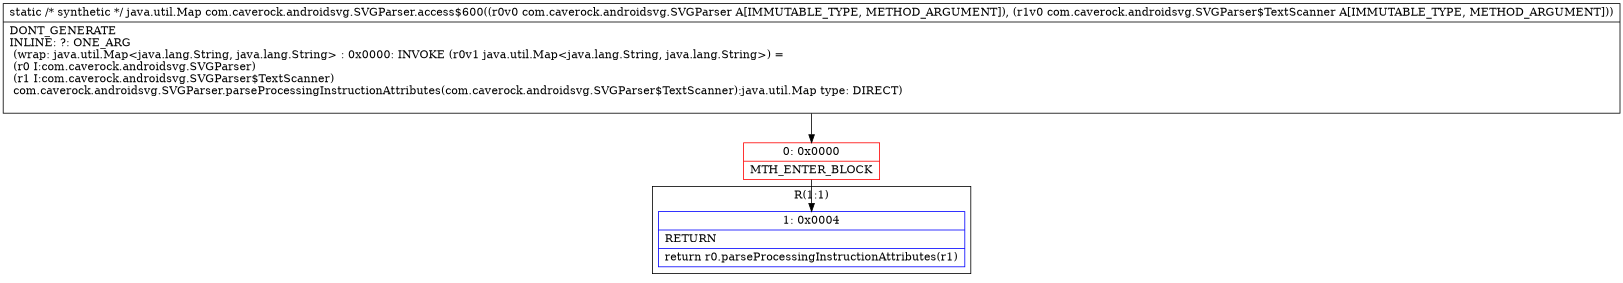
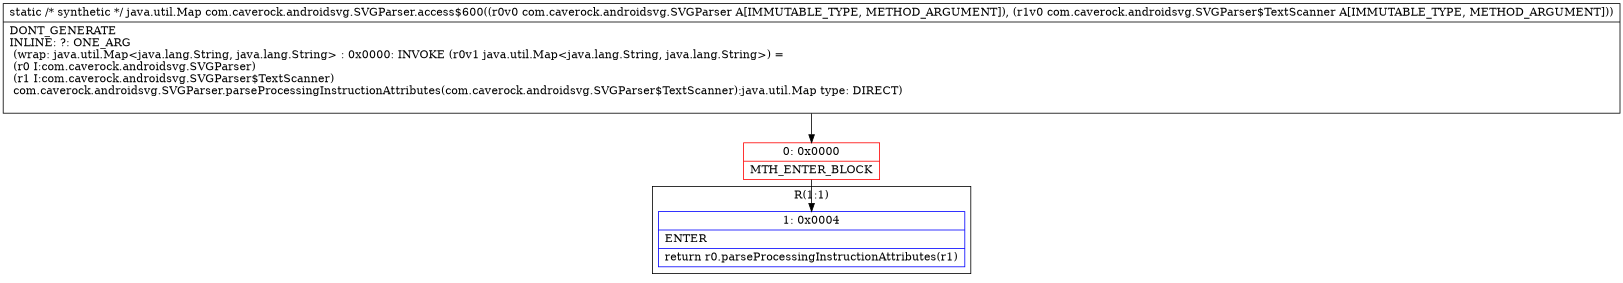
node "1: 0x0004": text "RETURN" -> "ENTER"
